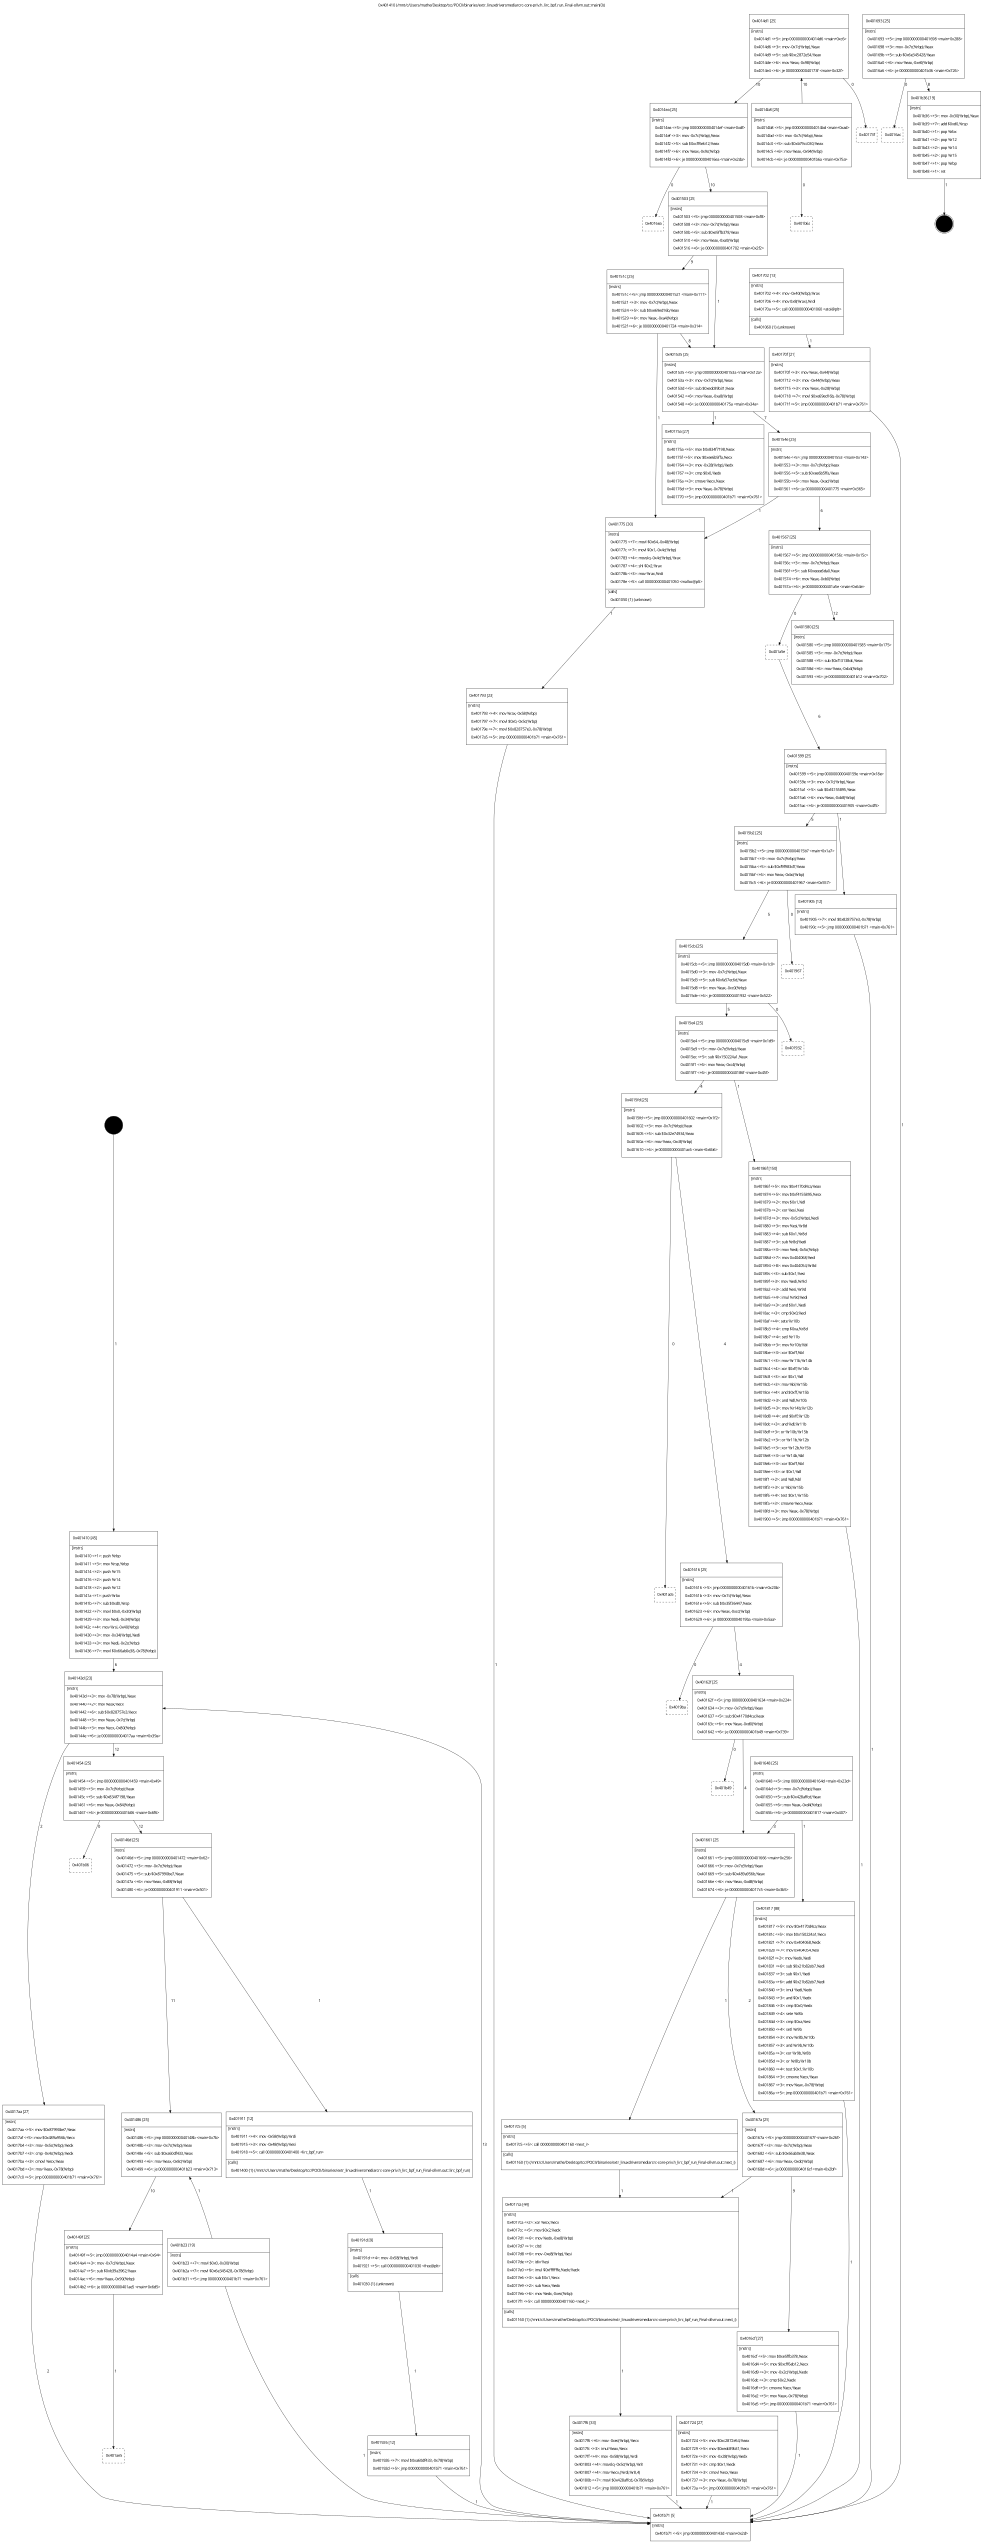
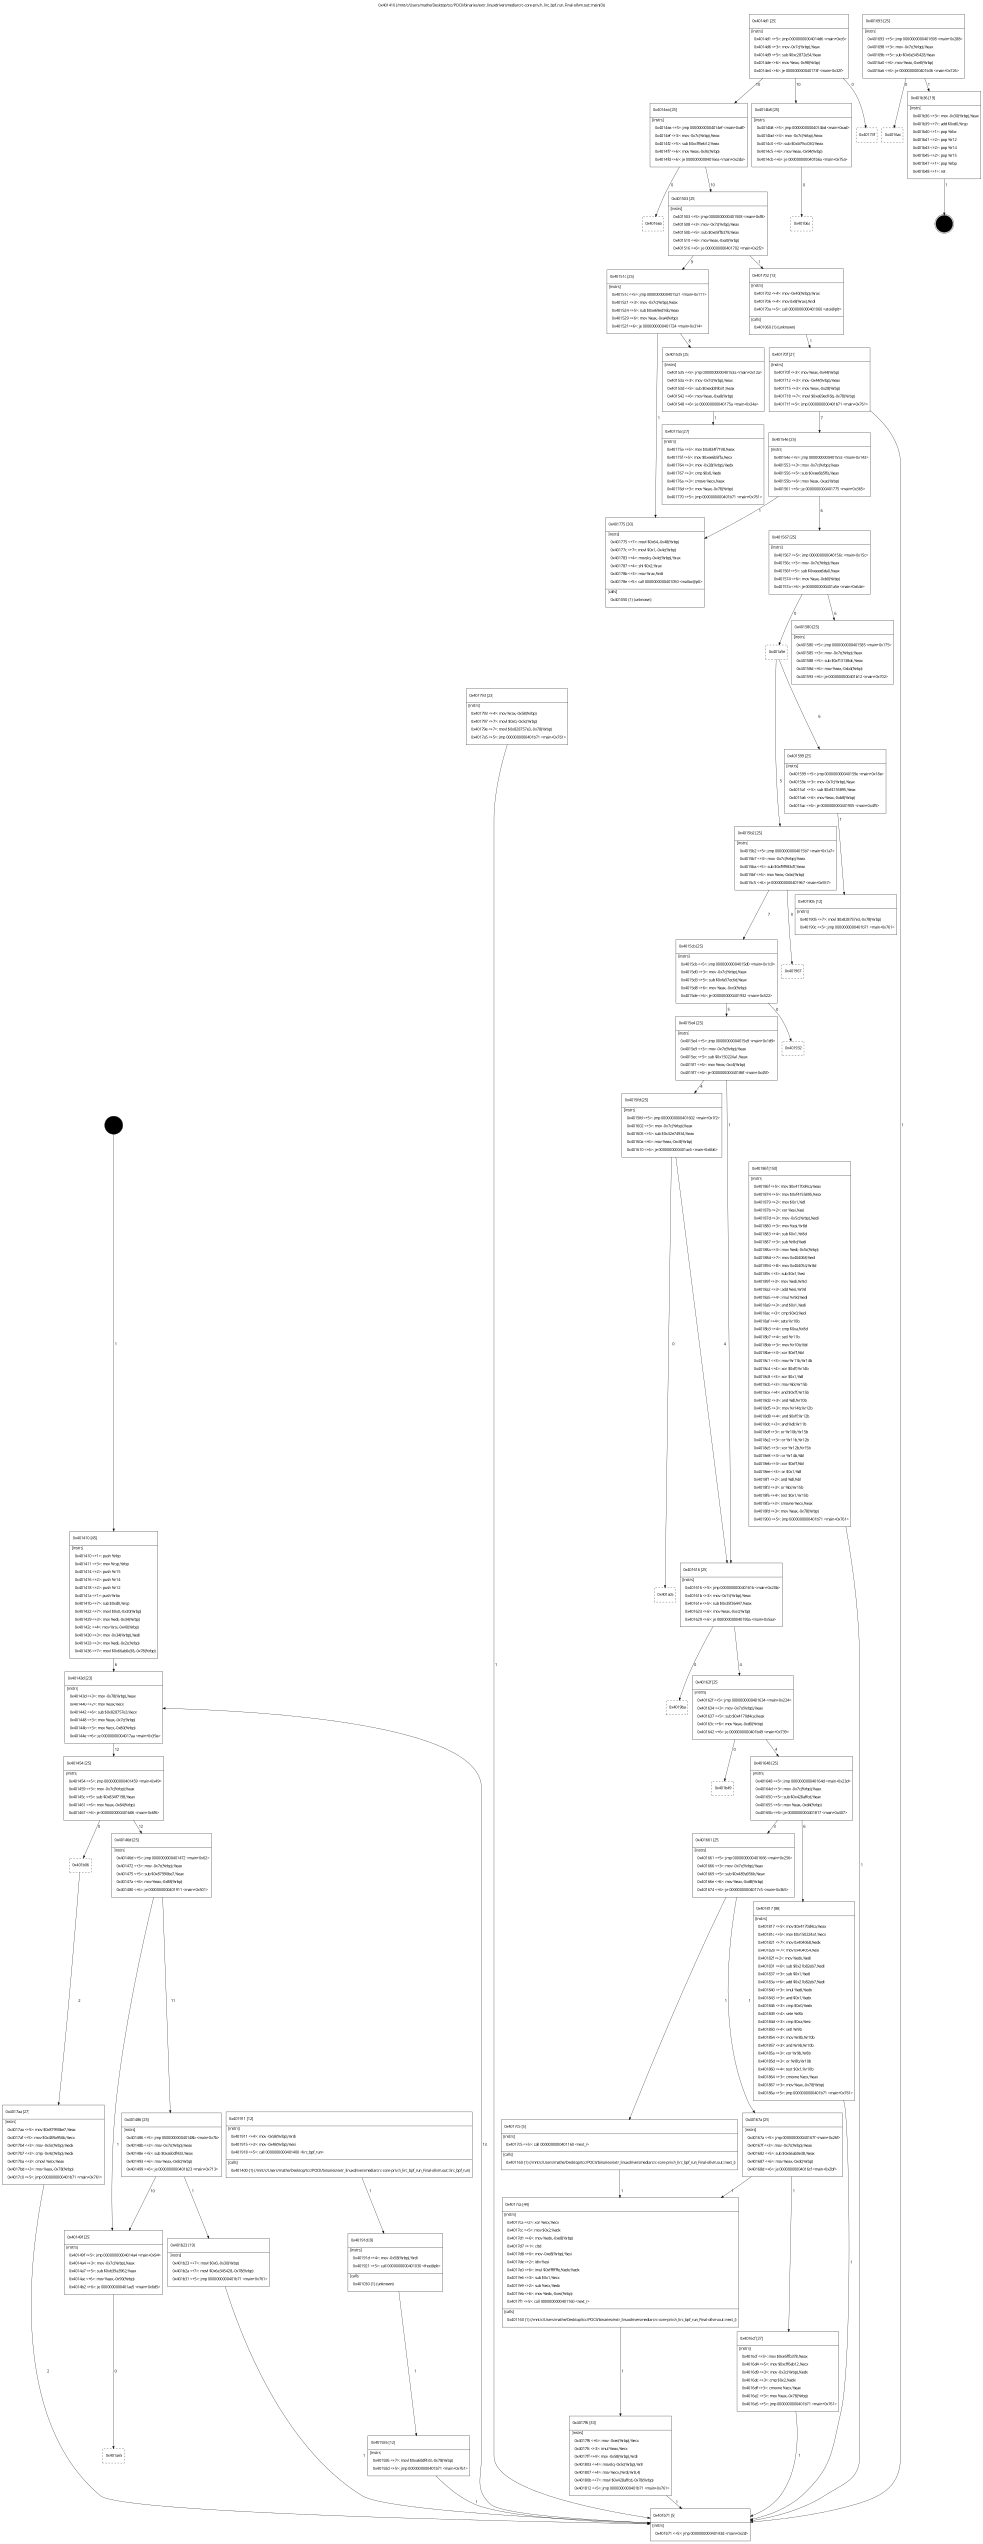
edge "0x401693 [25]" -> "0x401b36 [19]": label " 8" -> " 1"
edge "0x4014b8 [25]" -> "0x4014d1 [25]": reversed
edge "0x401503 [25]" -> "0x401535 [25]": now "0x401503 [25]" -> "0x401702 [13]"
edge "0x401535 [25]" -> "0x40154e [25]": now "0x40170f [21]" -> "0x40154e [25]"
edge "0x401567 [25]" -> "0x401580 [25]": label " 12" -> " 6"
edge "0x401775 [30]" -> "0x401793 [23]": removed, label "1"
edge "0x401599 [25]" -> "0x4015b2 [25]": now "0x401a5e" -> "0x4015b2 [25]"
edge "0x4015b2 [25]" -> "0x4015cb [25]": label " 5" -> " 7"
edge "0x4015e4 [25]" -> "0x40186f [150]": now "0x4015e4 [25]" -> "0x401616 [25]"
edge "0x401905 [12]" -> "0x401b71 [5]": removed, label "1"
edge "0x40162f [25]" -> "0x401661 [25]": now "0x40162f [25]" -> "0x401648 [25]"
edge "0x401648 [25]" -> "0x401817 [88]": label " 1" -> " 6"
edge "0x40143d [23]" -> "0x4017aa [27]": now "0x401b06" -> "0x4017aa [27]"
edge "0x401661 [25]" -> "0x40167a [25]": label " 2" -> " 1"
edge "0x40146d [25]" -> "0x401911 [12]": now "0x40146d [25]" -> "0x40149f [25]"
edge "0x40167a [25]" -> "0x4016cf [27]": label " 9" -> " 1"
edge "0x401b23 [19]" -> "0x401486 [25]": reversed
edge "0x40149f [25]" -> "0x401ae5": label " 1" -> " 0"
node "0x401724 [27]": removed
